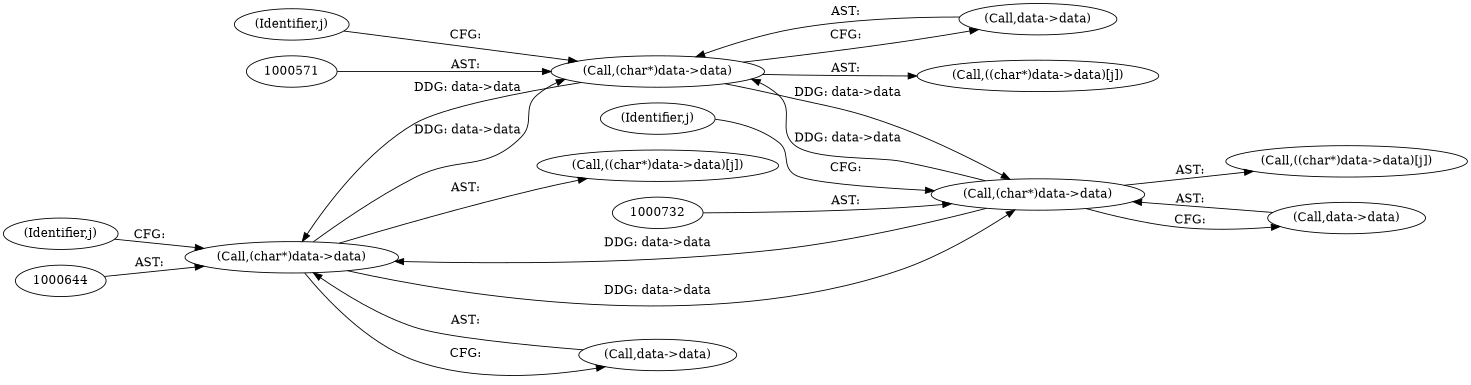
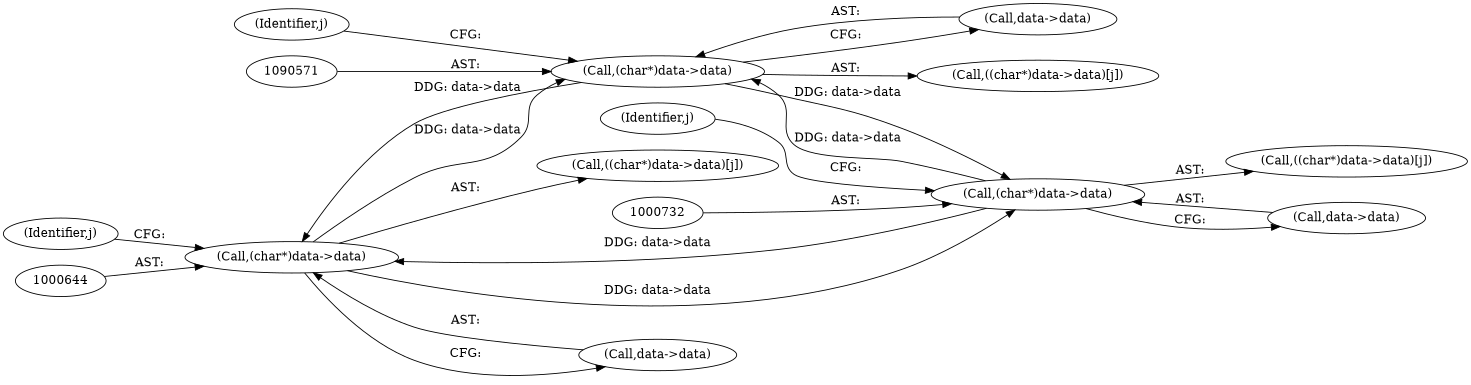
node "1000571": label "1000571" -> "1090571"
